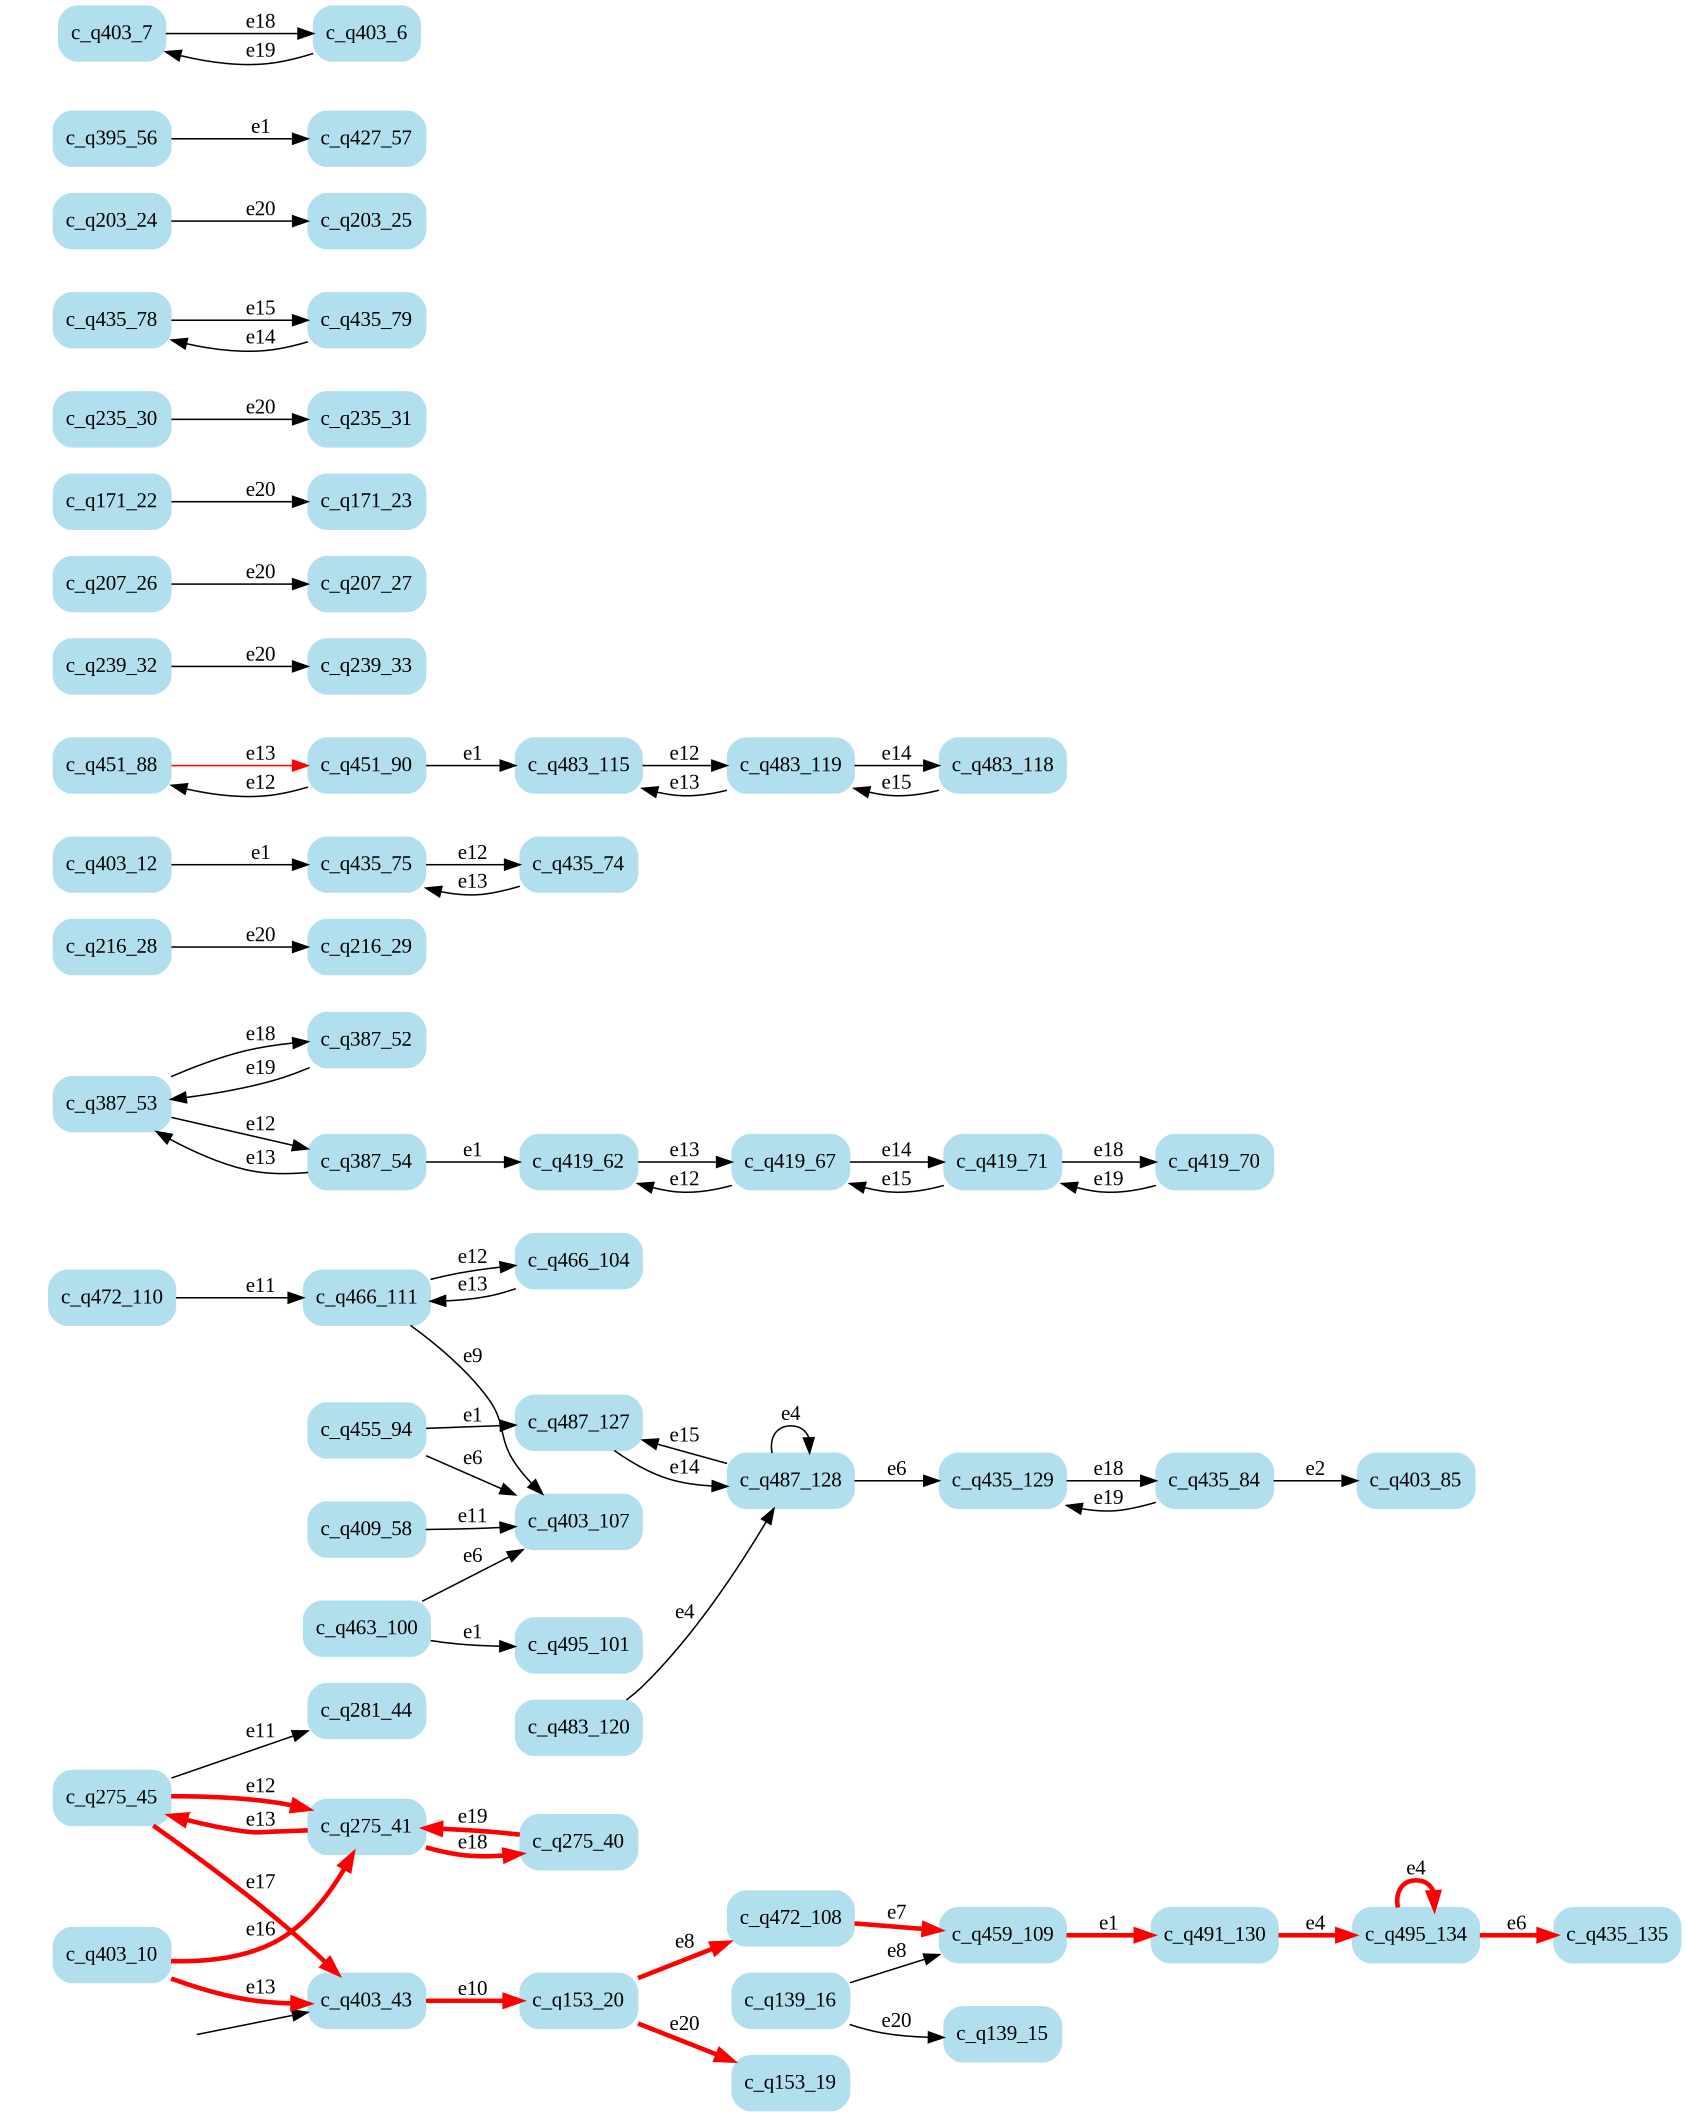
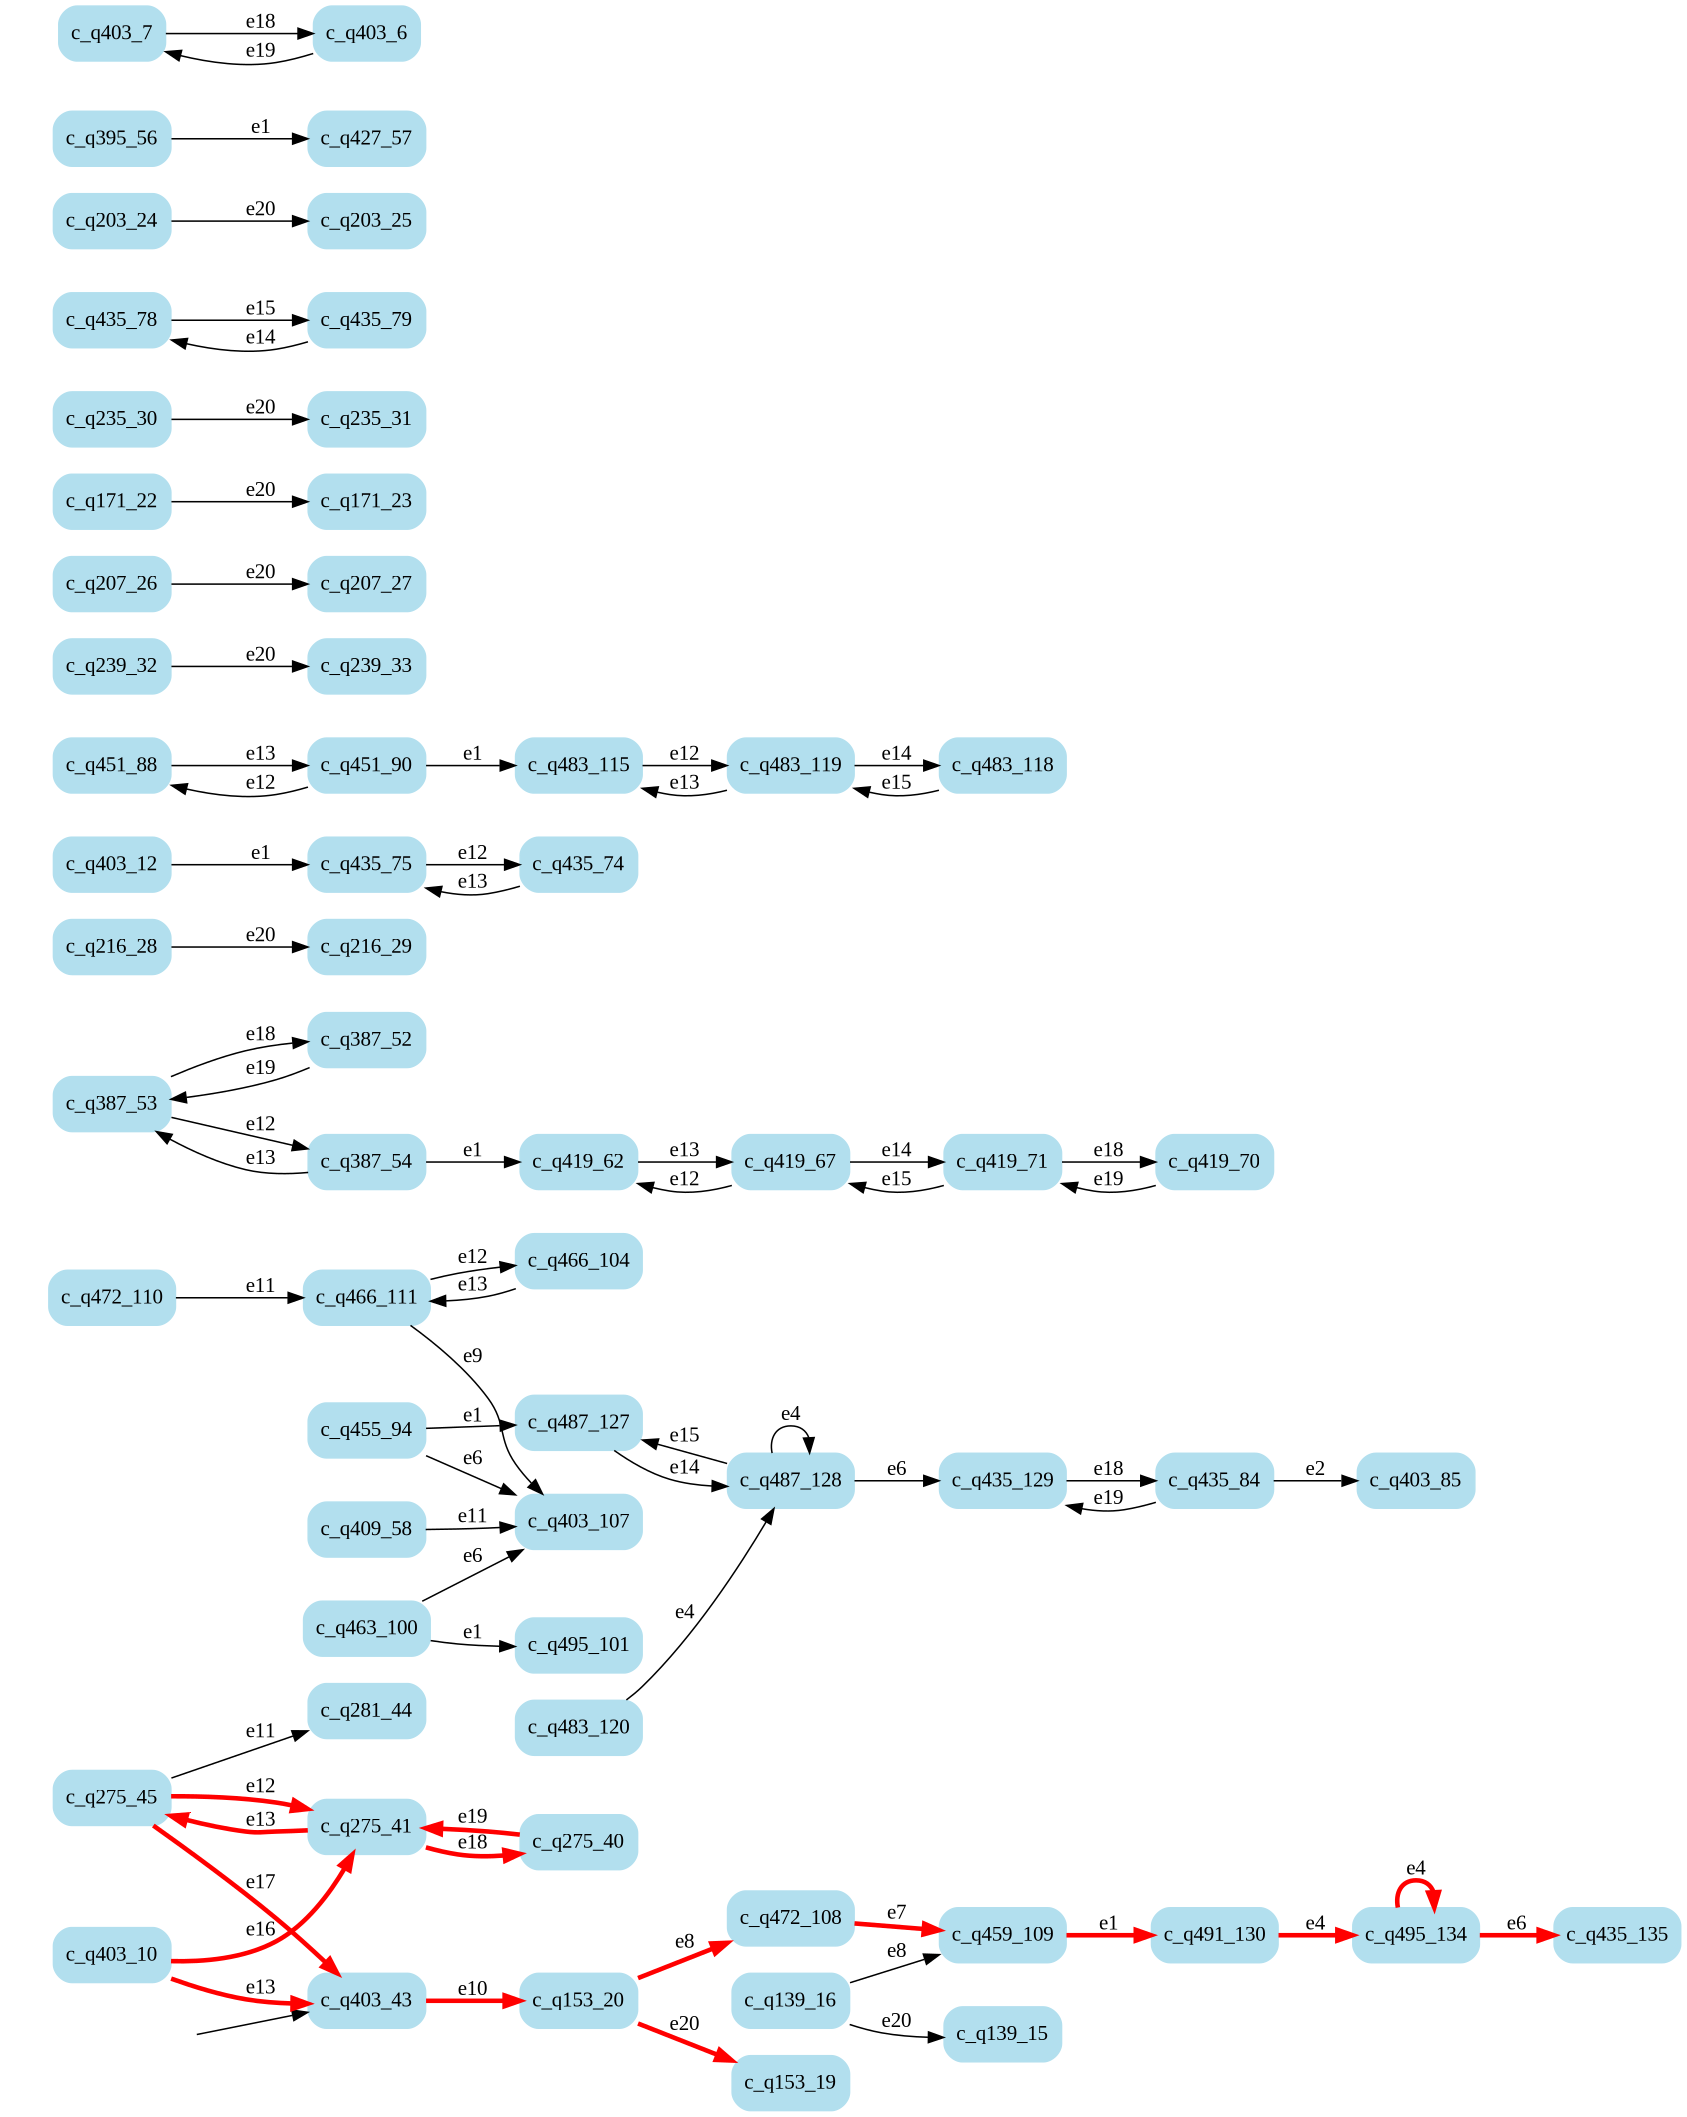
edge "c_q451_88" -> "c_q451_90": color red -> black
